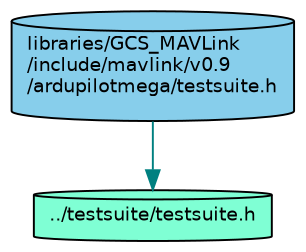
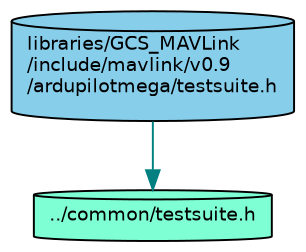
node "../testsuite/testsuite.h": label "../testsuite/testsuite.h" -> "../common/testsuite.h"
